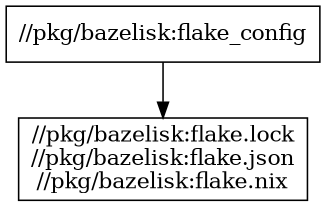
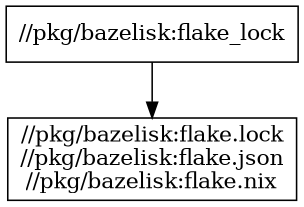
node "//pkg/bazelisk:flake_config": label "//pkg/bazelisk:flake_config" -> "//pkg/bazelisk:flake_lock"
